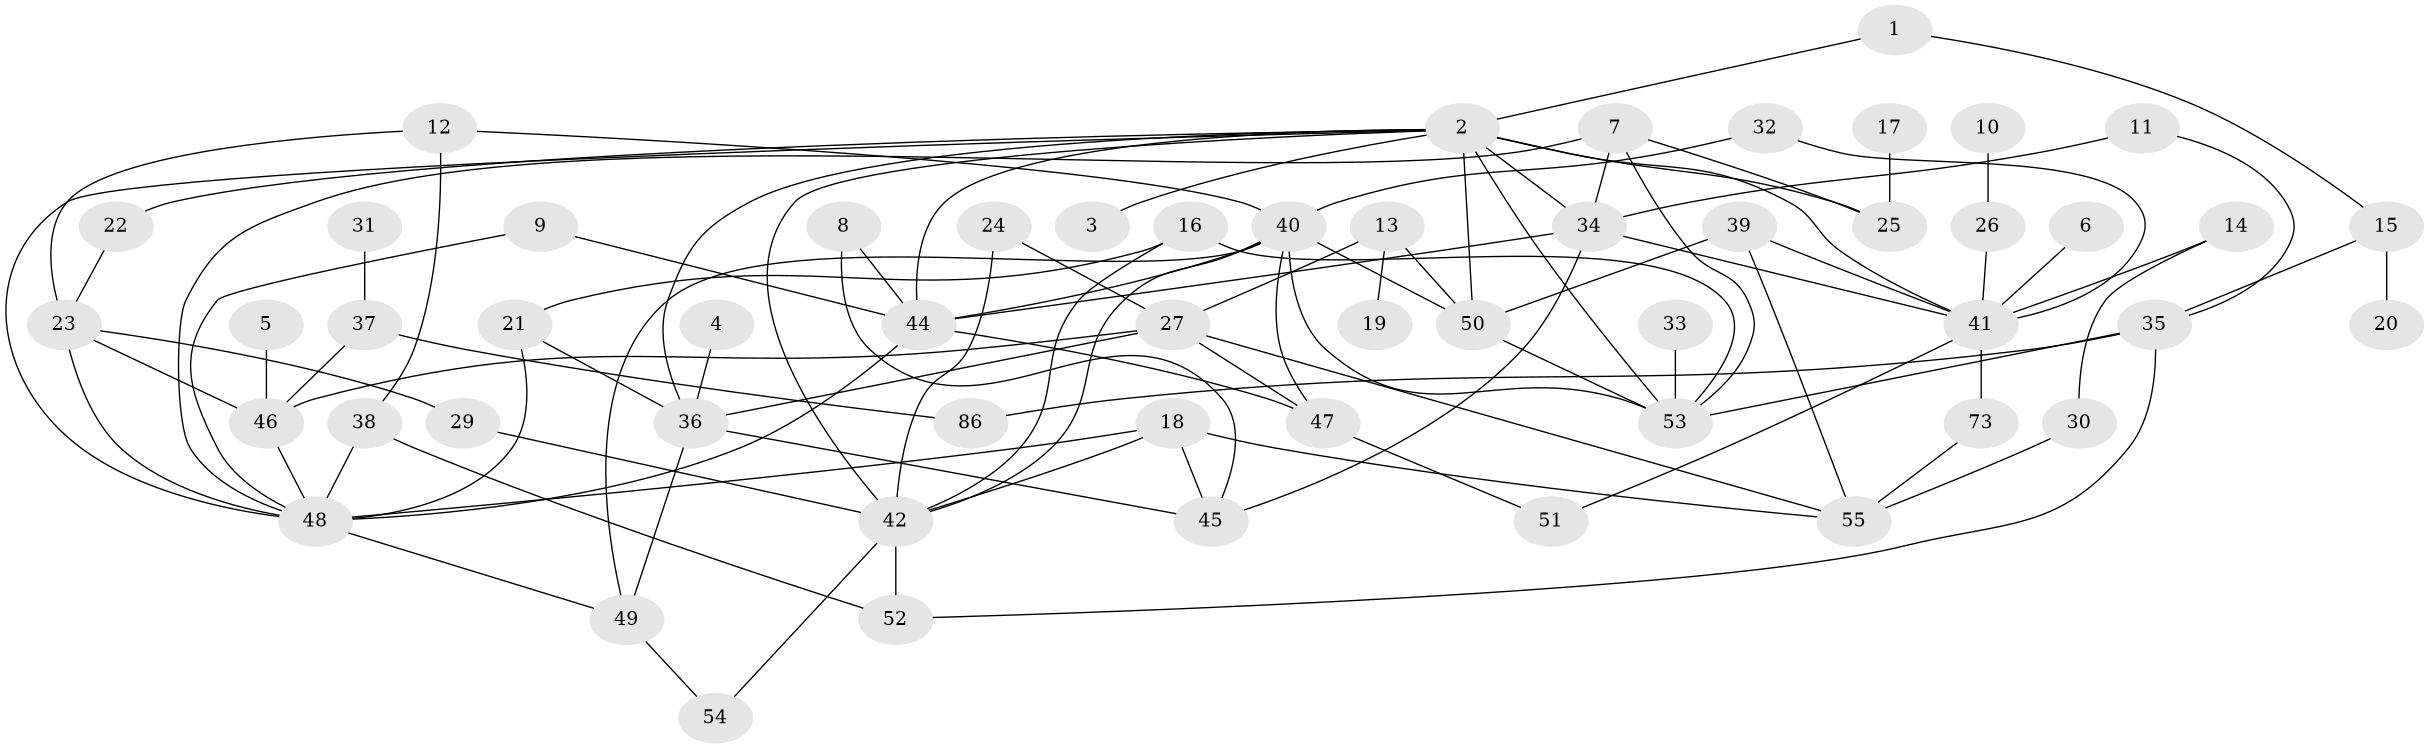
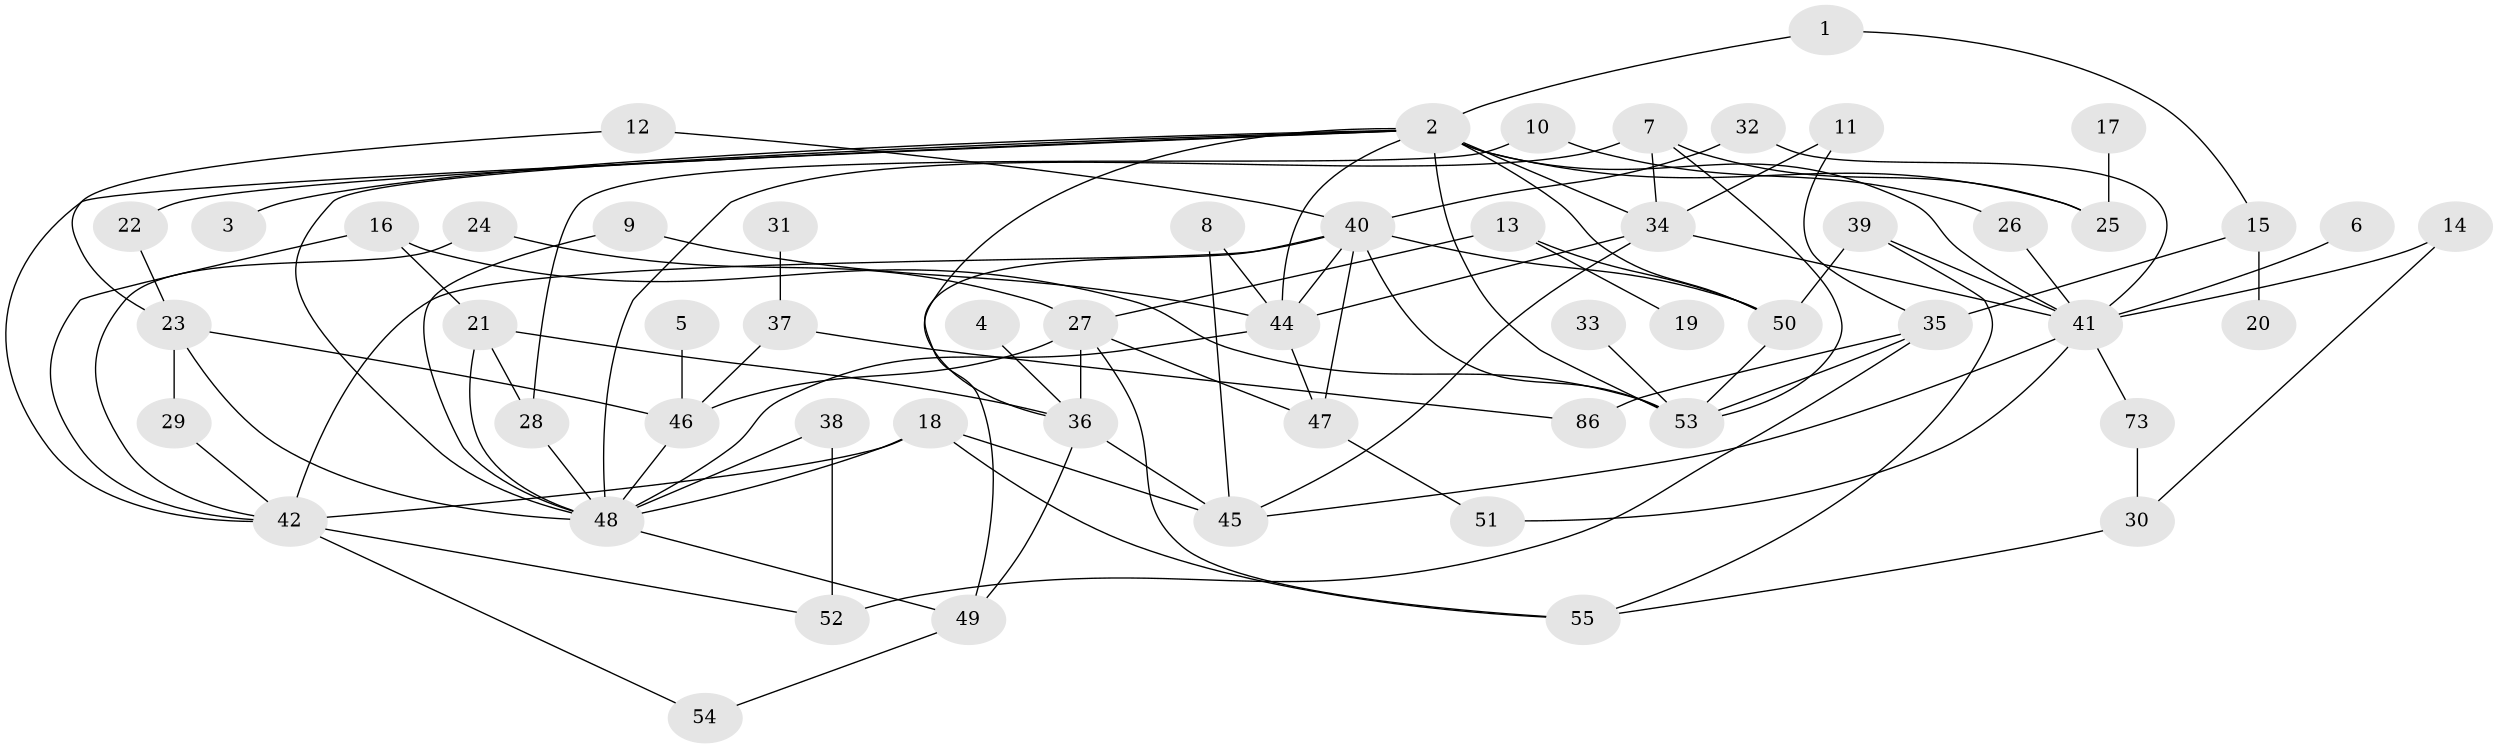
edge "12" -- "38": removed
node "28": added
edge "41" -- "45": added
edge "73" -- "55": now "73" -- "30"
